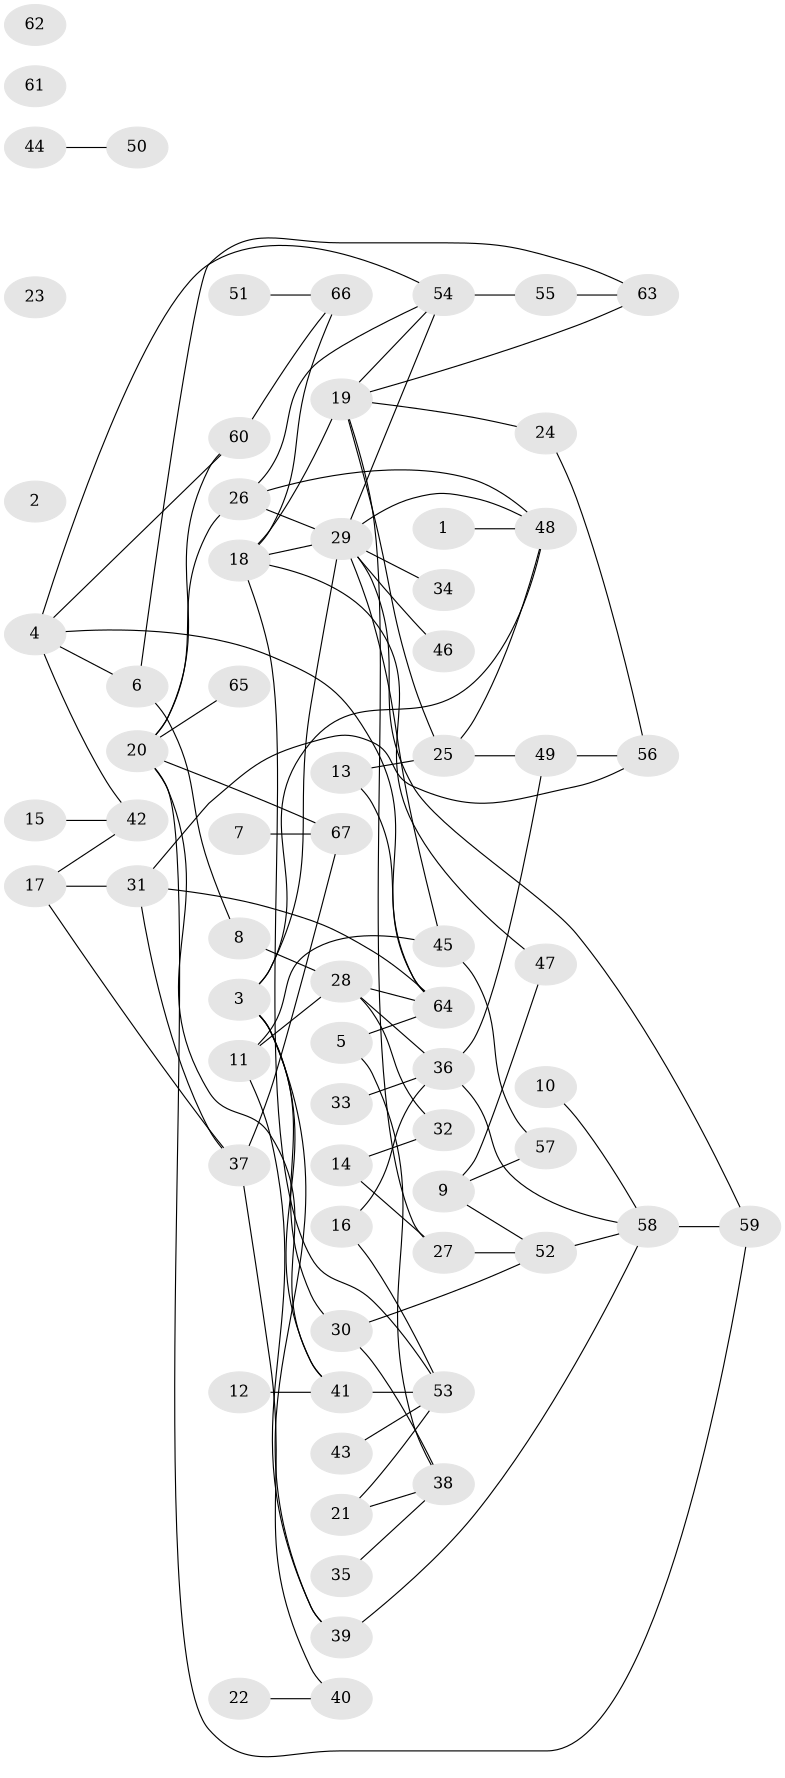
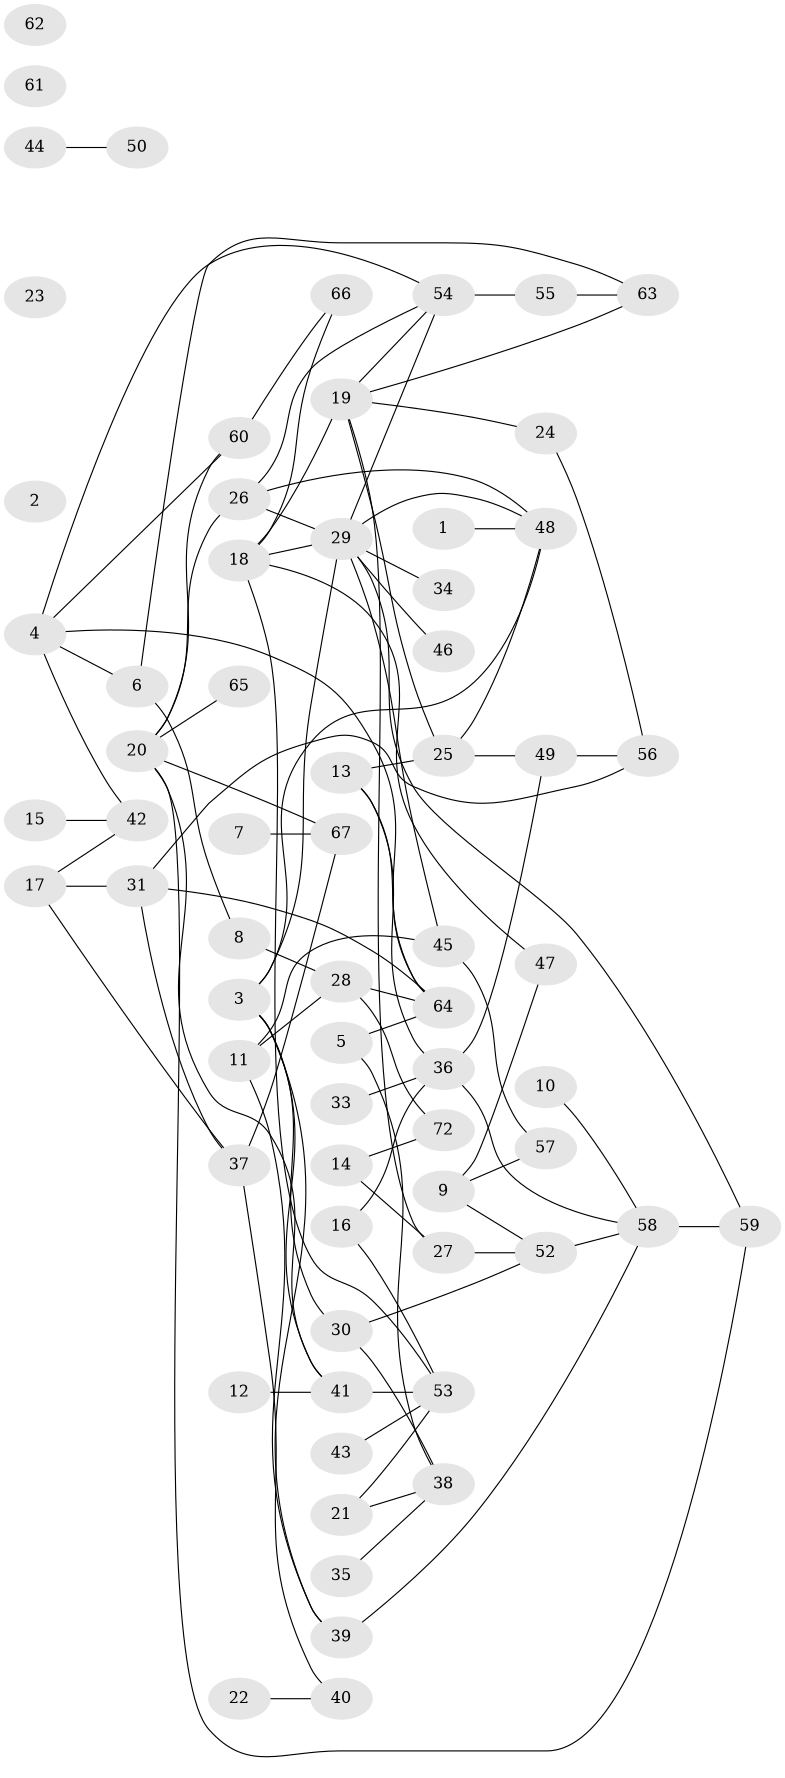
node "51": removed
edge "28" -- "36": now "13" -- "36"
node "32": label "32" -> "72"
